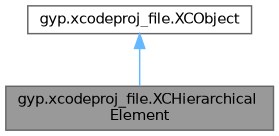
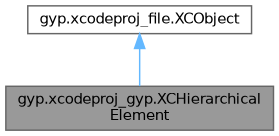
node "gyp.xcodeproj_file.XCHierarchical Element": label "gyp.xcodeproj_file.XCHierarchical Element" -> "gyp.xcodeproj_gyp.XCHierarchical Element"
